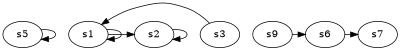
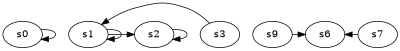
node "s5": label "s5" -> "s0"
edge "s6" -> "s7": reversed
